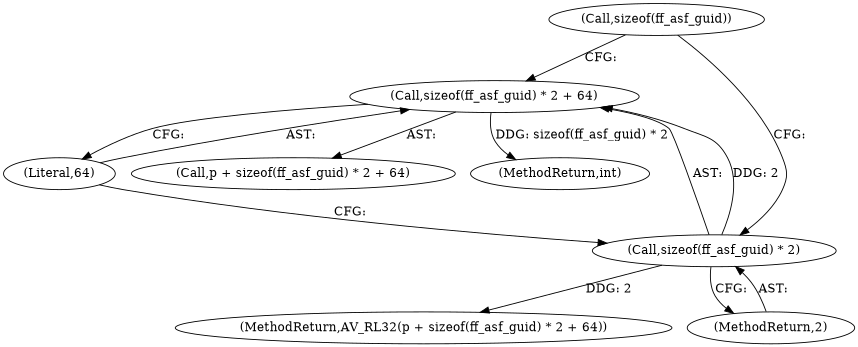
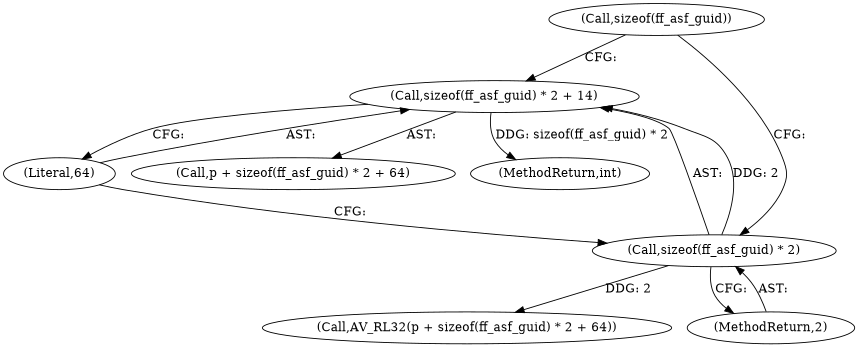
node "(Call,sizeof(ff_asf_guid) * 2 + 64)": label "(Call,sizeof(ff_asf_guid) * 2 + 64)" -> "(Call,sizeof(ff_asf_guid) * 2 + 14)"
node "(MethodReturn,AV_RL32(p + sizeof(ff_asf_guid) * 2 + 64))": label "(MethodReturn,AV_RL32(p + sizeof(ff_asf_guid) * 2 + 64))" -> "(Call,AV_RL32(p + sizeof(ff_asf_guid) * 2 + 64))"
